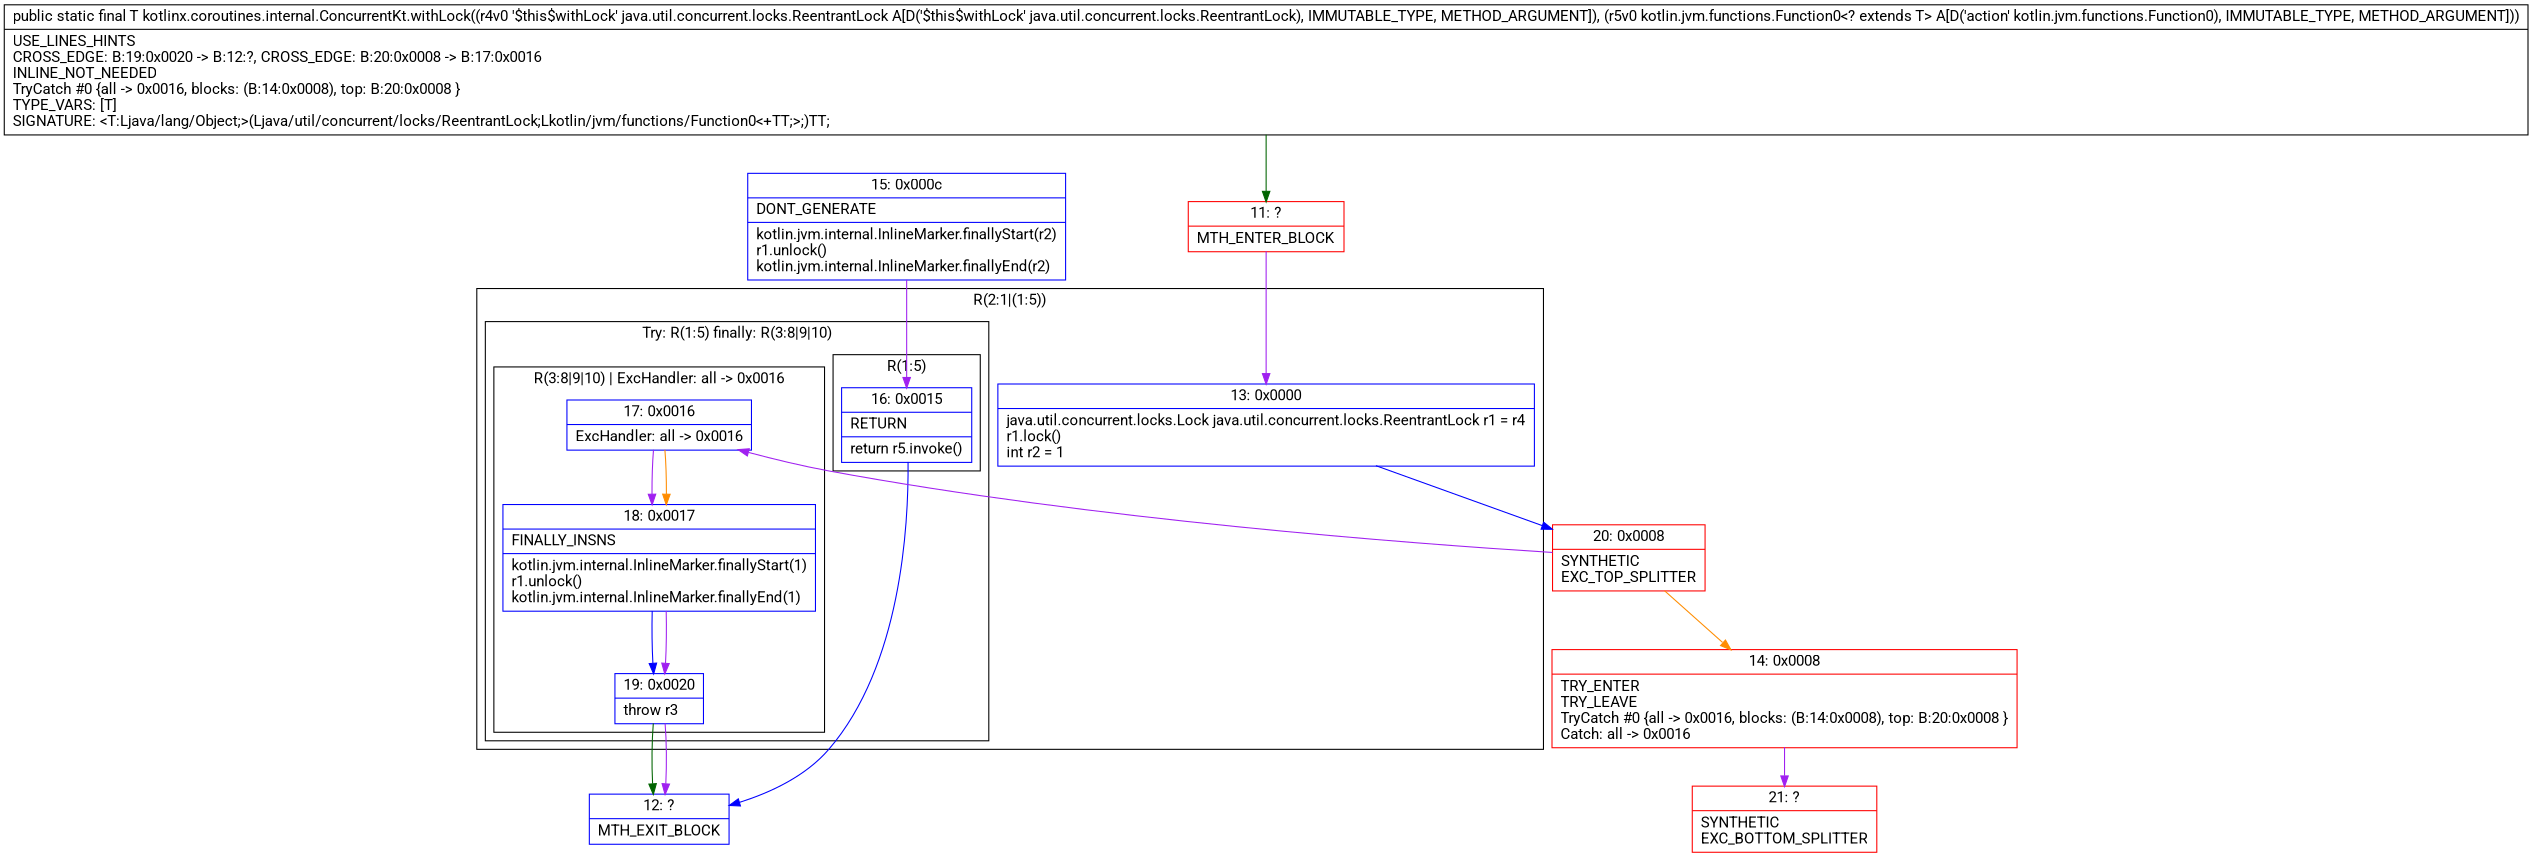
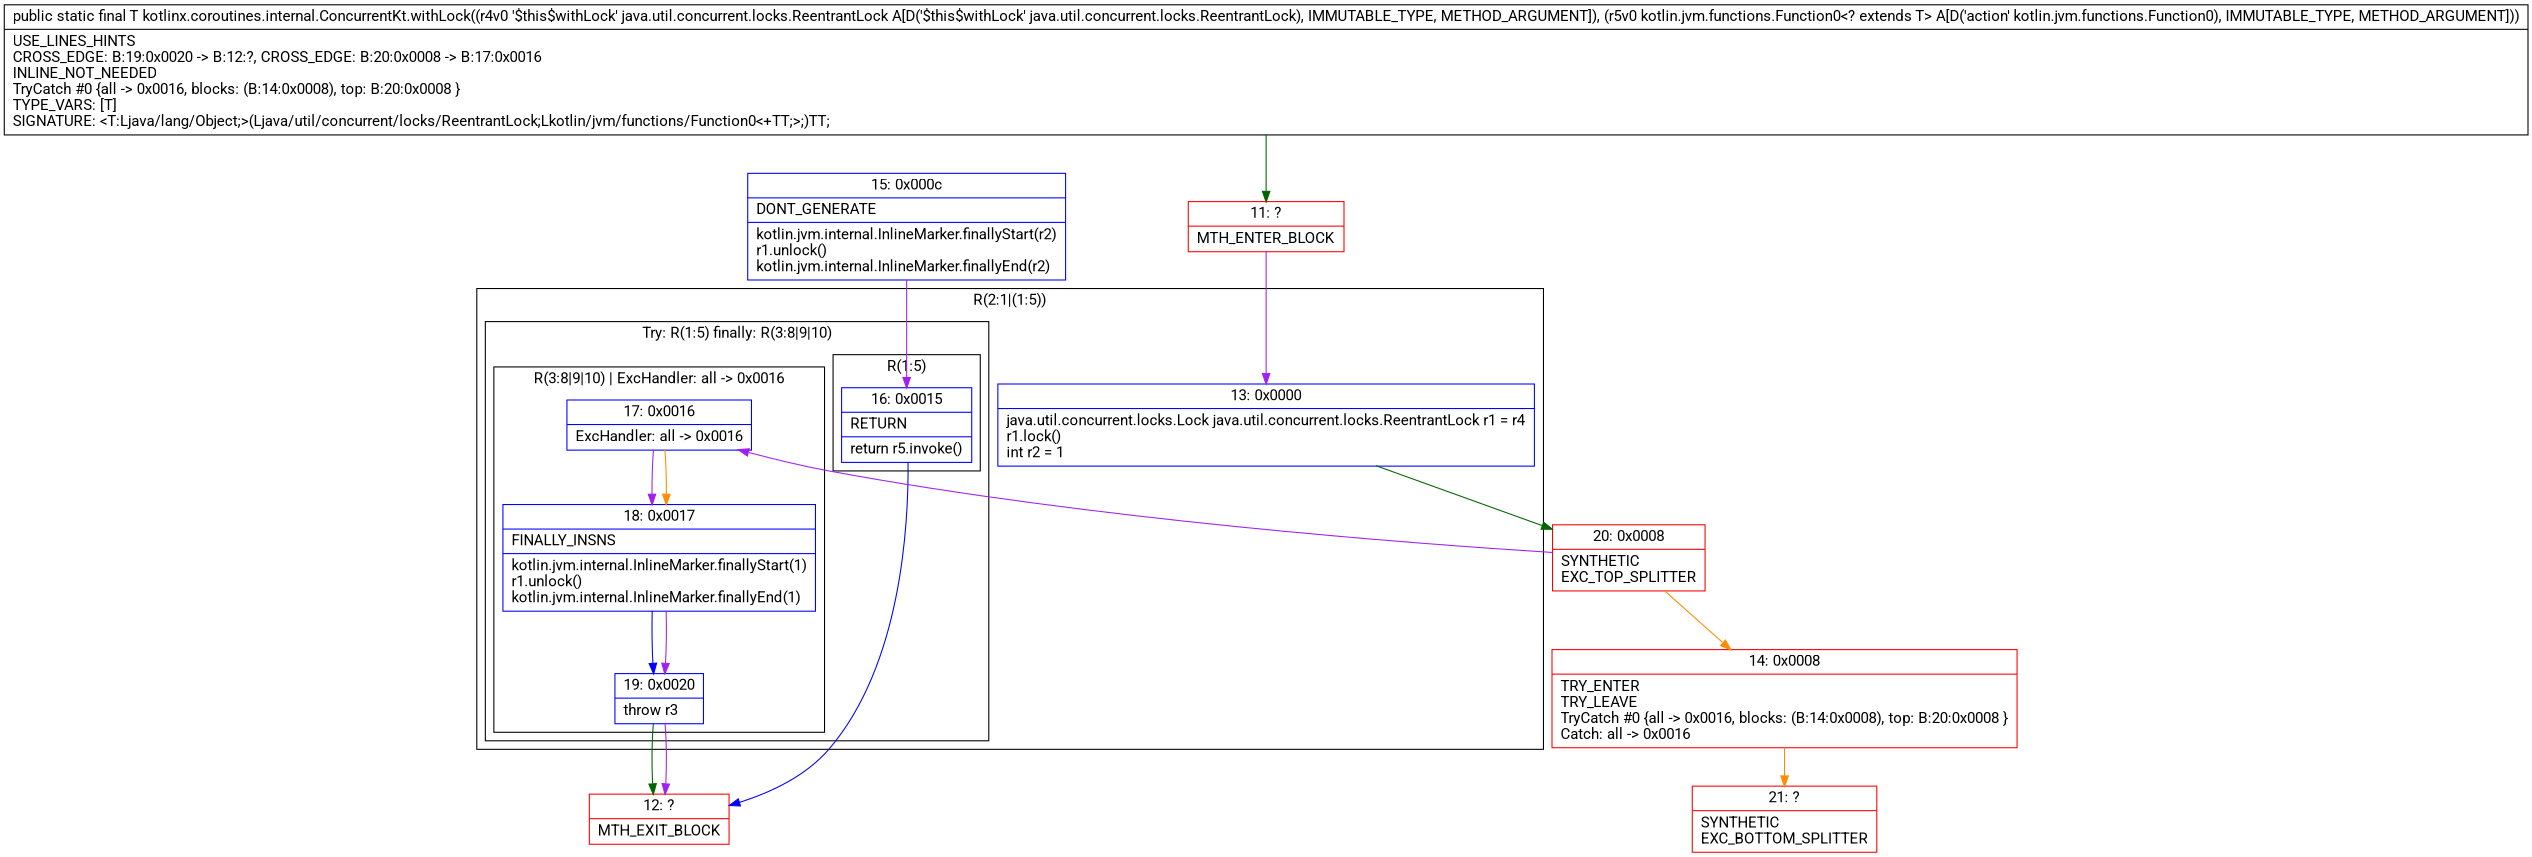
edge "13: 0x0000" -> "20: 0x0008": color blue -> darkgreen
edge "14: 0x0008" -> "21: ?": color purple -> darkorange
node "12: ?": color blue -> red
